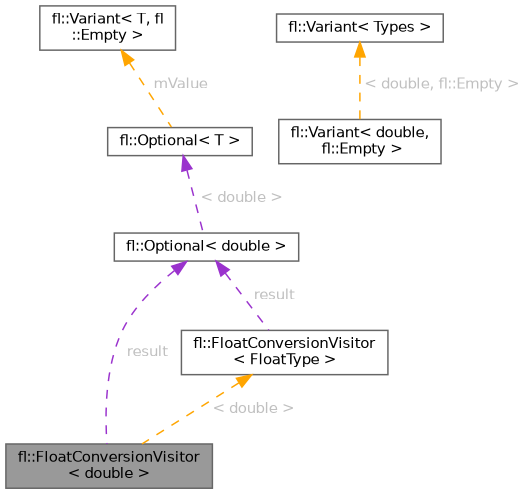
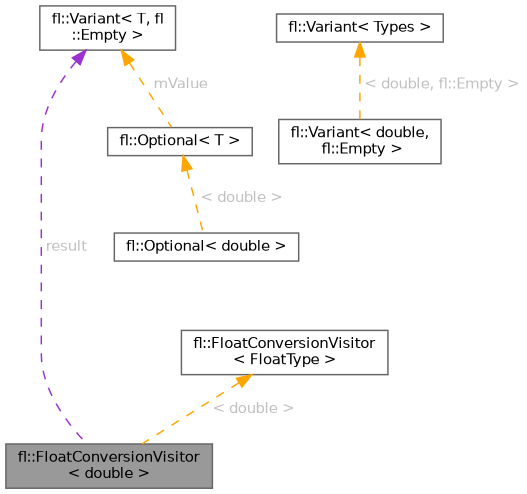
edge "fl::Optional< double >" -> "fl::Optional< T >": color darkorchid3 -> orange
edge "fl::FloatConversionVisitor < FloatType >" -> "fl::Optional< double >": removed, label "result"
edge "fl::FloatConversionVisitor < double >" -> "fl::Optional< double >": now "fl::FloatConversionVisitor < double >" -> "fl::Variant< T, fl ::Empty >"
